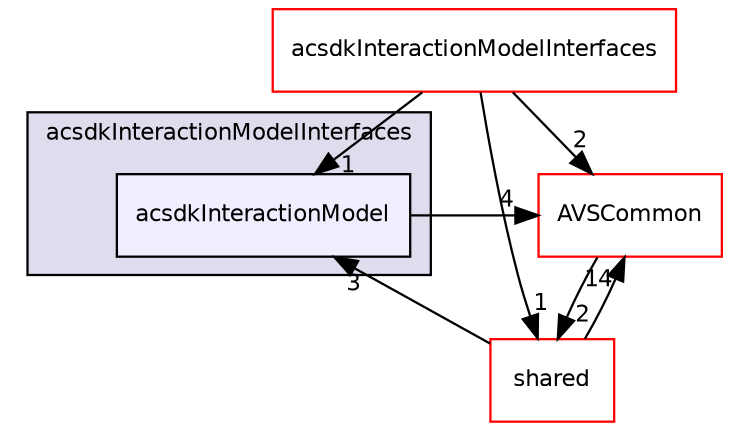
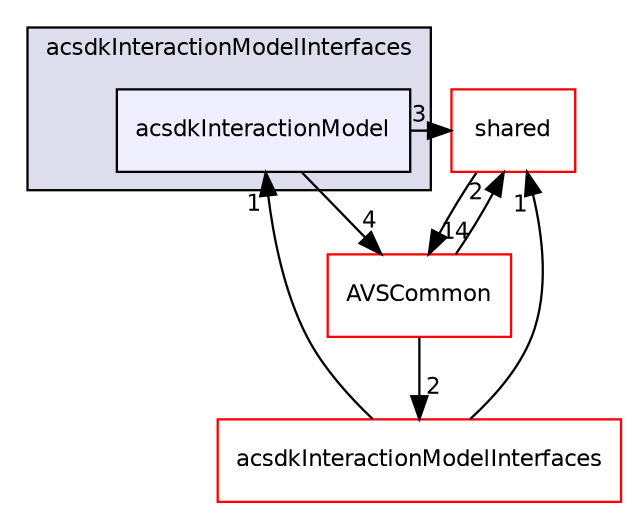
edge "acsdkInteractionModelInterfaces" -> "AVSCommon": reversed
edge "shared" -> "acsdkInteractionModel": reversed
